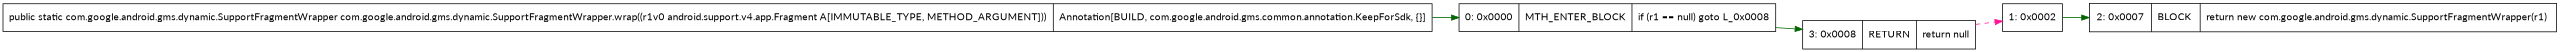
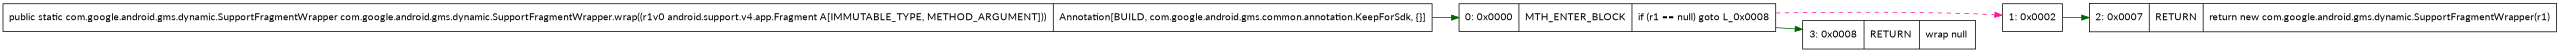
node "2: 0x0007": text "BLOCK" -> "RETURN"
edge "3: 0x0008" -> "1: 0x0002": now "0: 0x0000" -> "1: 0x0002"
node "3: 0x0008": text "return null" -> "wrap null"
